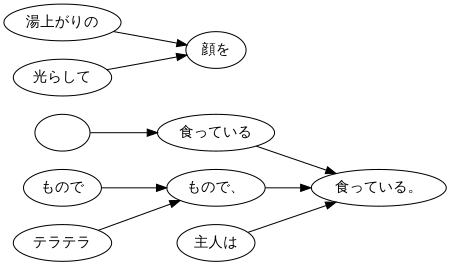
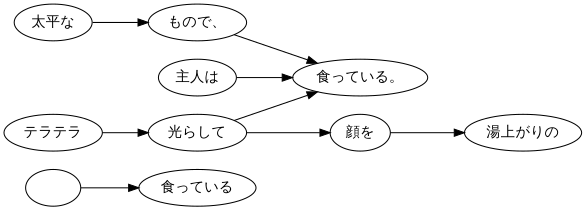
edge "湯上がりの" -> "顔を": reversed
edge "食っている" -> "食っている。": now "光らして" -> "食っている。"
node "もので": label "もので" -> "太平な"
edge "テラテラ" -> "もので、": now "テラテラ" -> "光らして"
